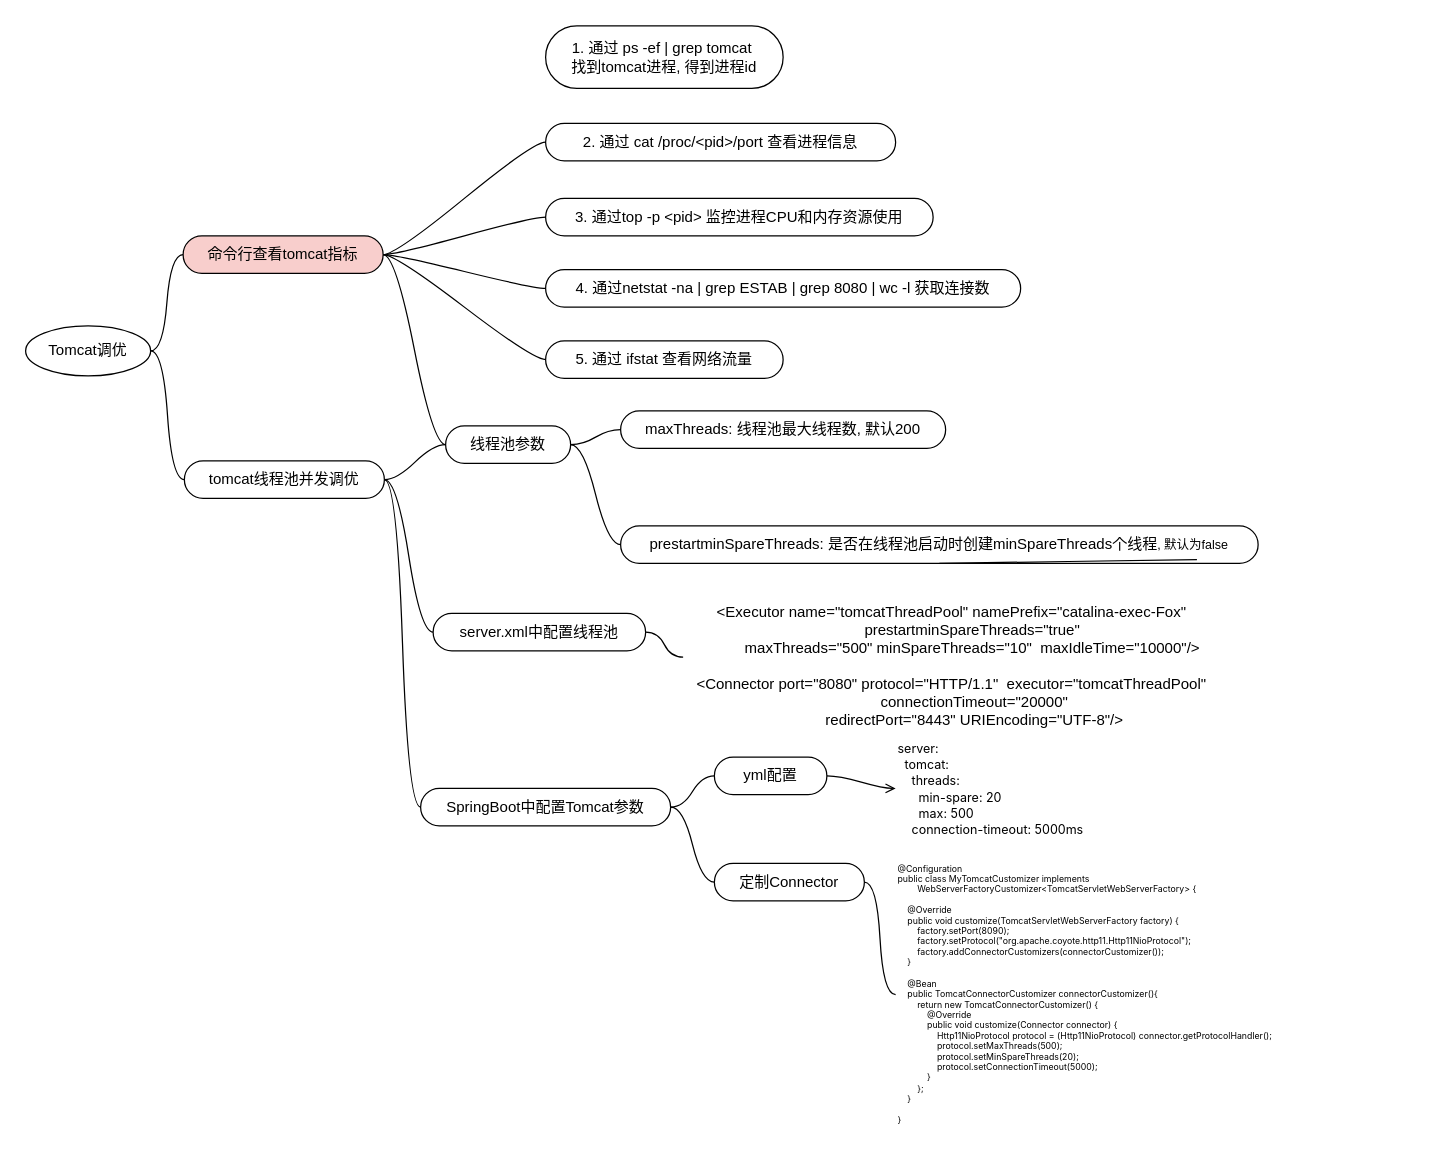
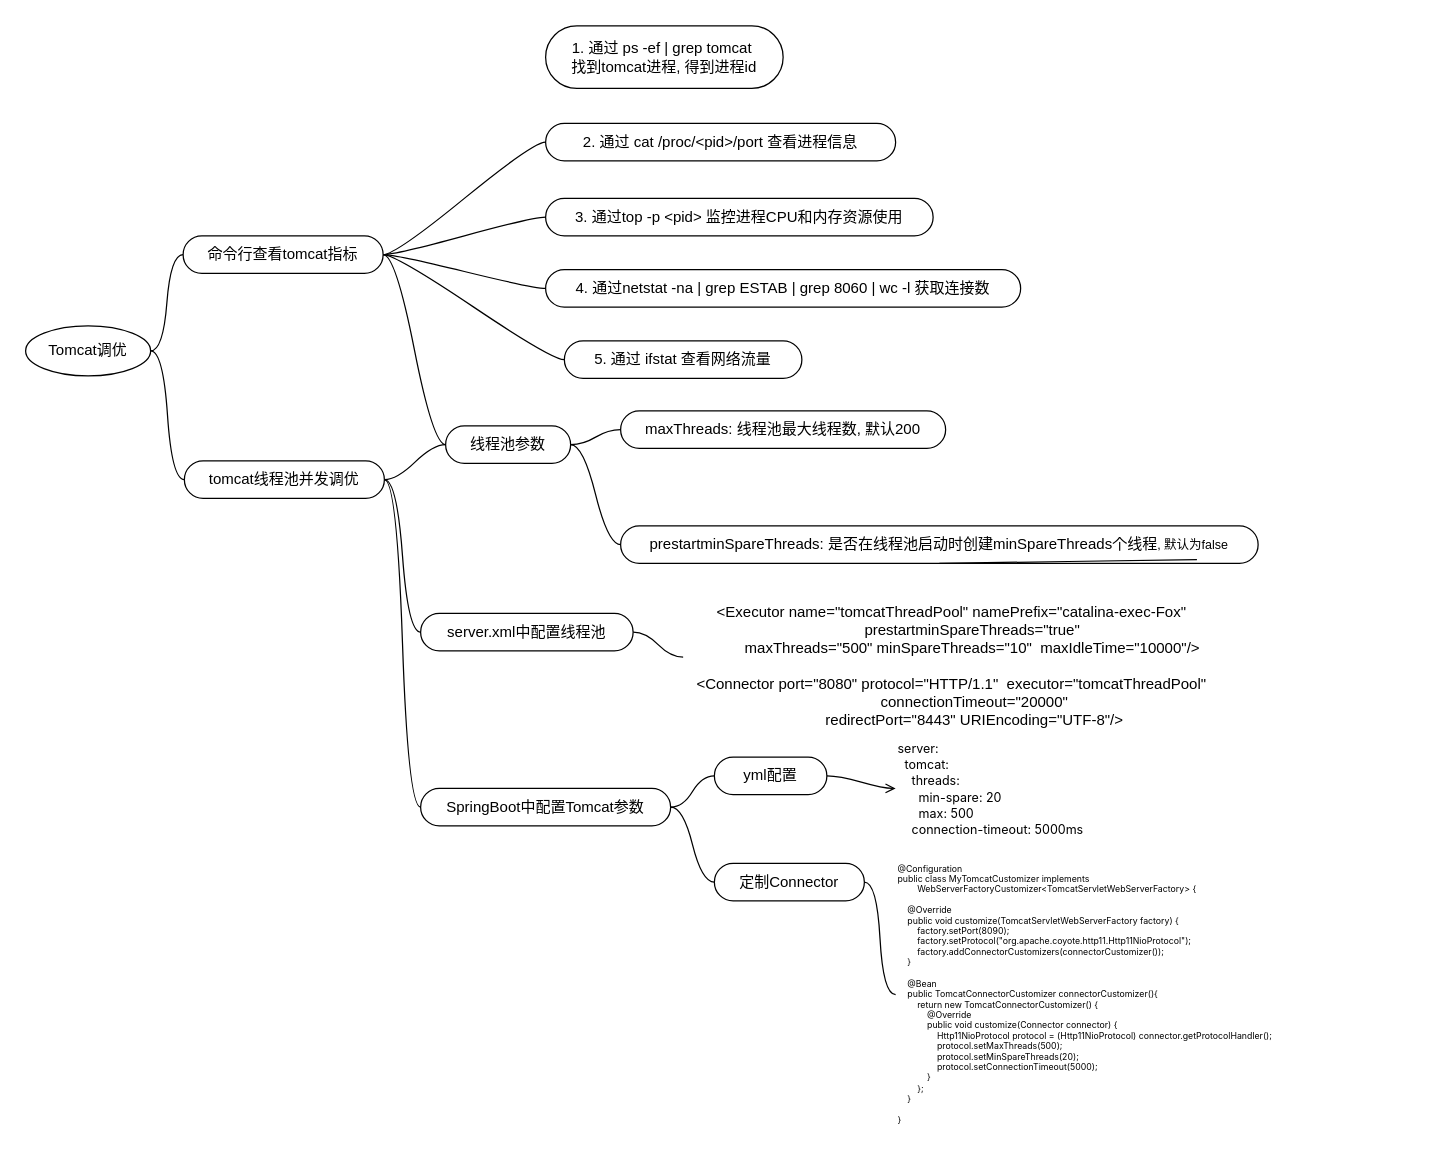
node "命令行查看tomcat指标": fillcolor #f8cecc -> #ffffff
node "4. 通过netstat -na | grep ESTAB | grep 8080 | wc -l 获取连接数": label "4. 通过netstat -na | grep ESTAB | grep 8080 | wc -l 获取连接数" -> "4. 通过netstat -na | grep ESTAB | grep 8060 | wc -l 获取连接数"
node "5. 通过 ifstat 查看网络流量": moved (664, 359) -> (683, 359)
node "server.xml中配置线程池": moved (539, 632) -> (527, 632)
